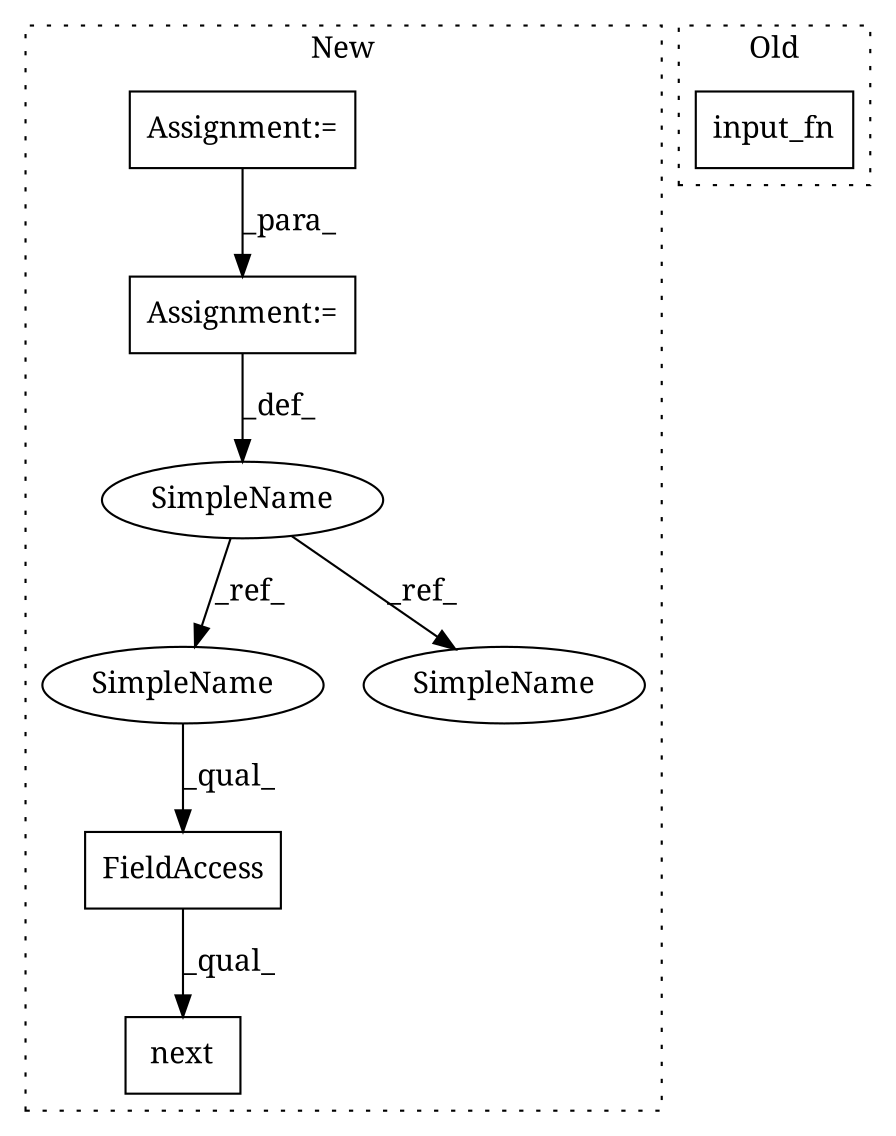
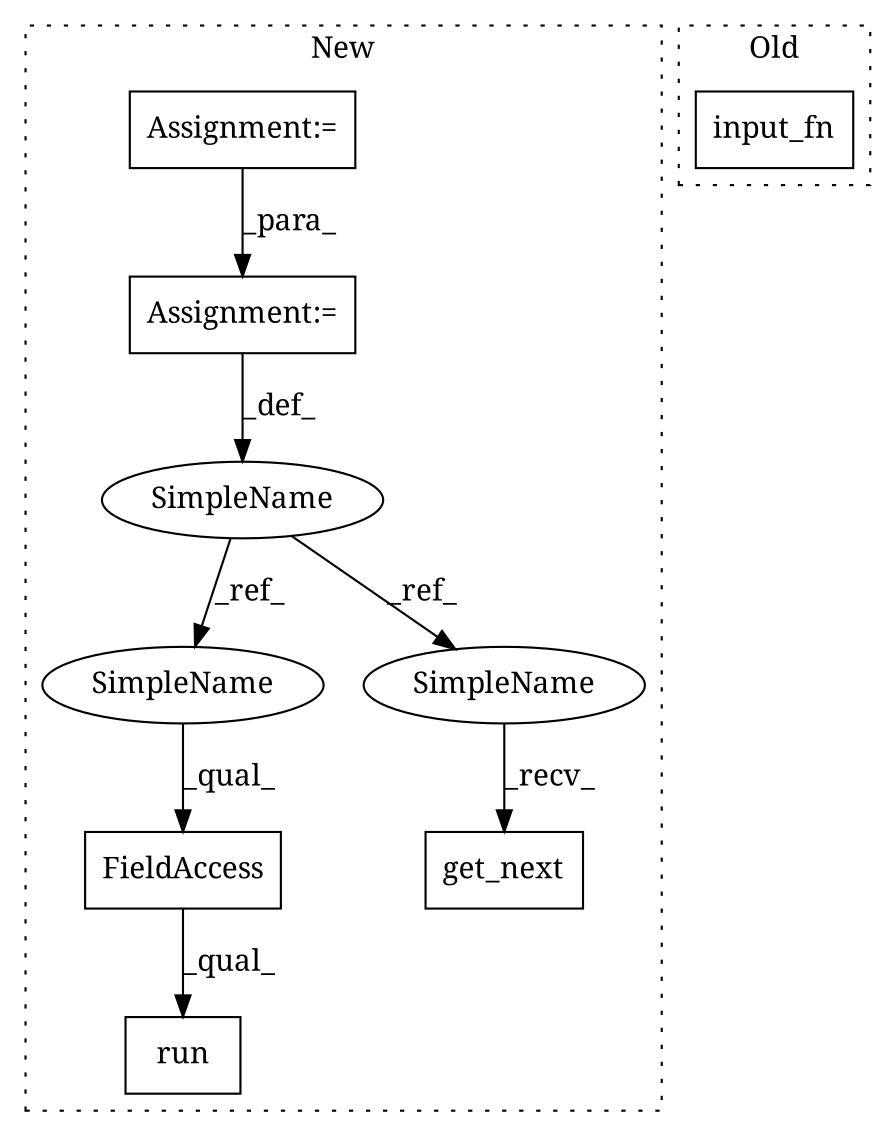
node "get_next": added
node "next": label "next" -> "run"
